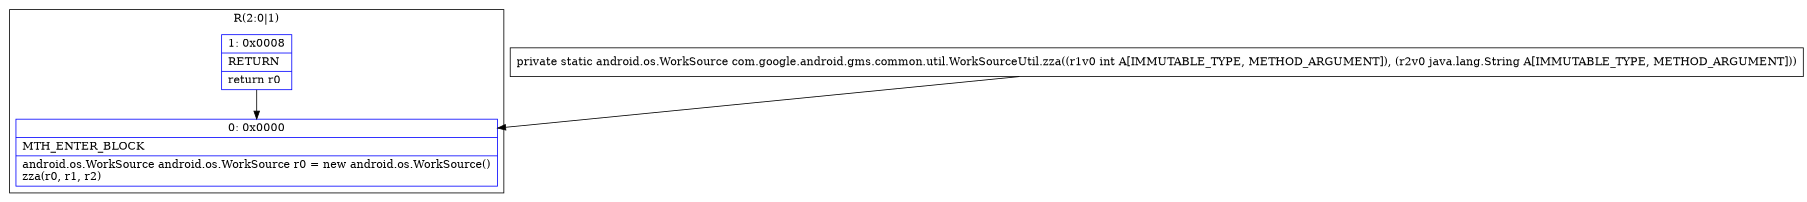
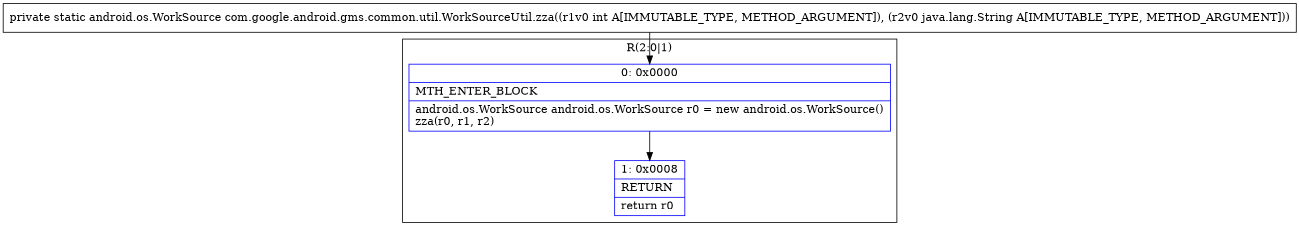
edge "1: 0x0008" -> "0: 0x0000": reversed
